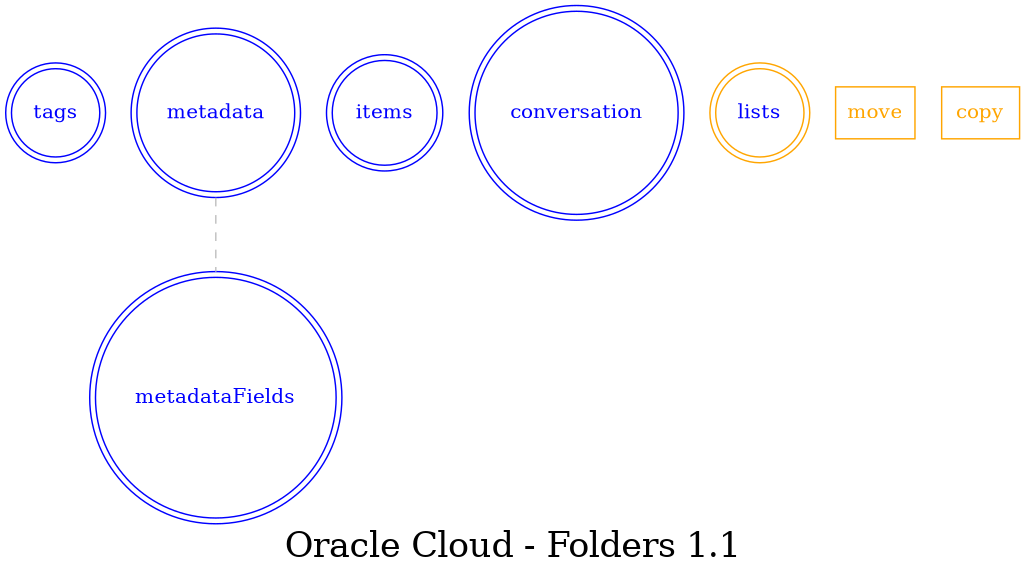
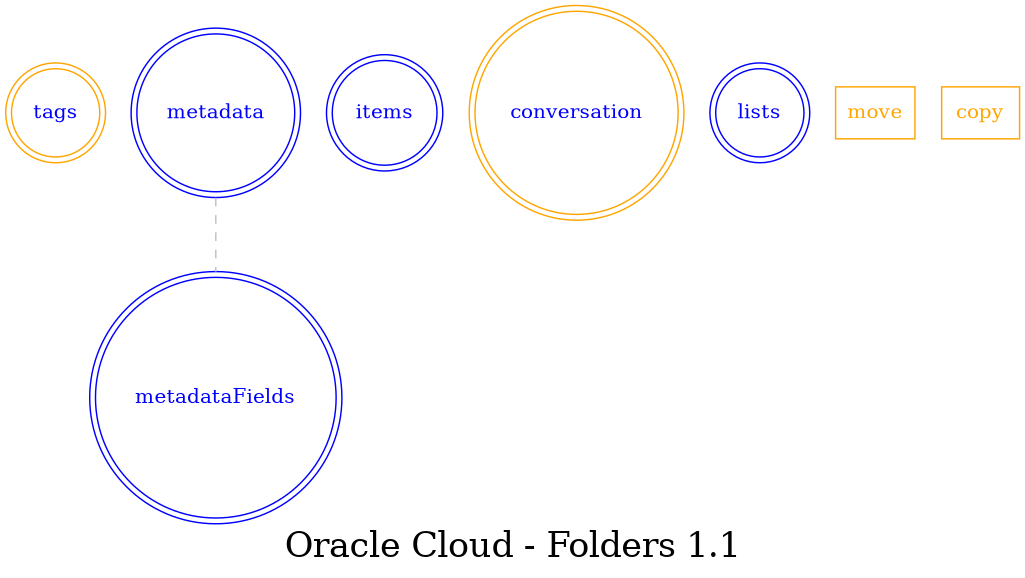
node "tags": color blue -> orange
node "conversation": color blue -> orange
node "lists": color orange -> blue
